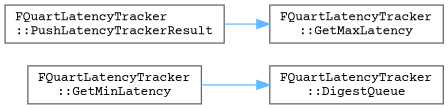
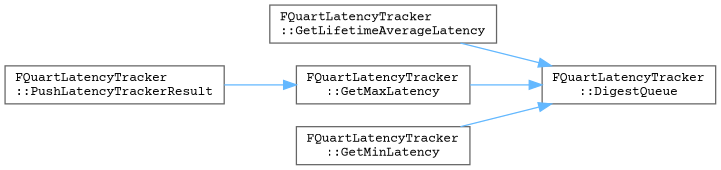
node "FQuartLatencyTracker ::GetLifetimeAverageLatency": added
edge "FQuartLatencyTracker ::GetMaxLatency" -> "FQuartLatencyTracker ::DigestQueue": added
